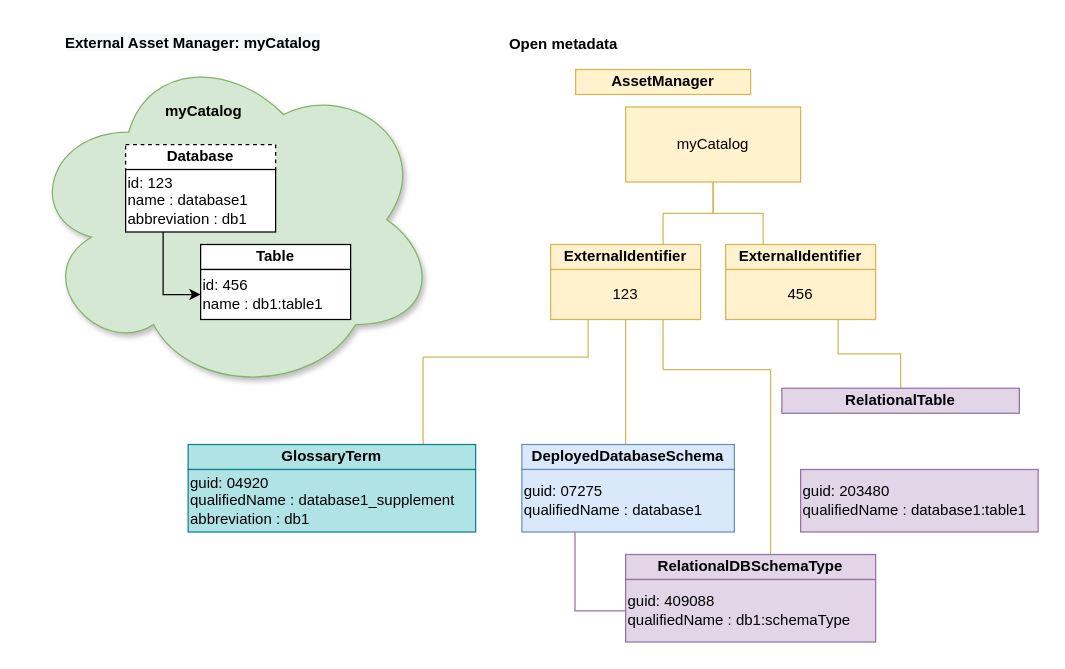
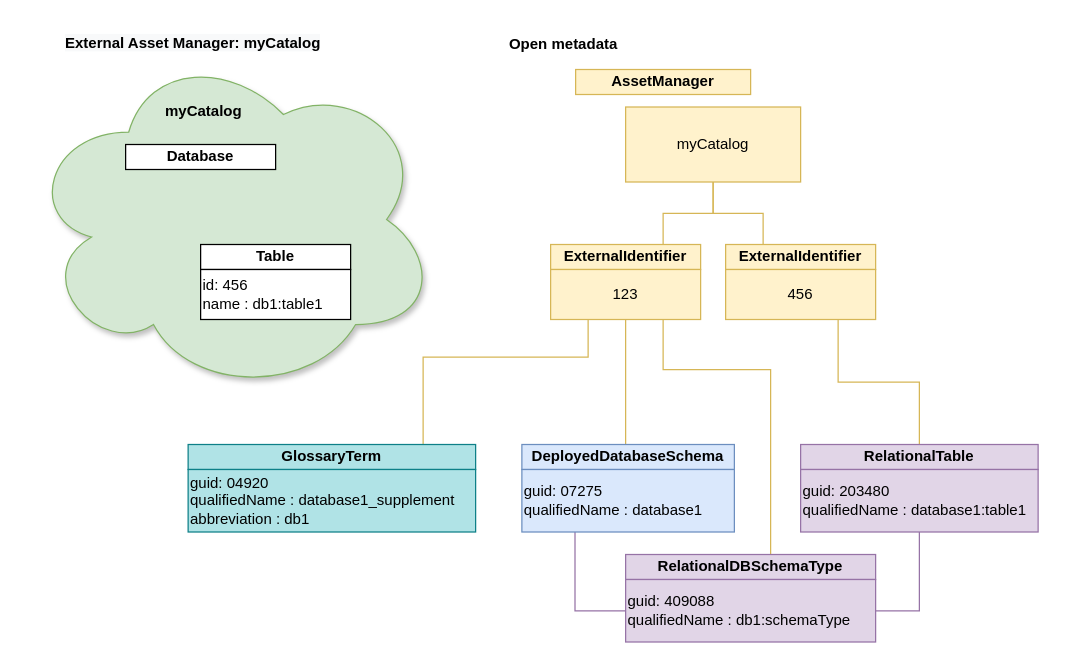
node "Database": style dashed -> solid
node "id: 123 name : database1 abbreviation : db1": removed
edge "id: 123 name : database1 abbreviation : db1" -> "id: 456 name : db1:table1": removed
node "RelationalTable": moved (901, 401) -> (919, 457)
edge "guid: 203480 qualifiedName : database1:table1" -- "guid: 409088 qualifiedName : db1:schemaType": added
